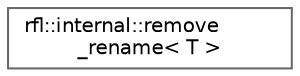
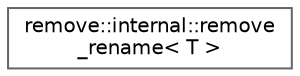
node "rfl::internal::remove _rename< T >": label "rfl::internal::remove _rename< T >" -> "remove::internal::remove _rename< T >"
